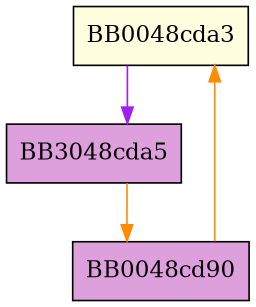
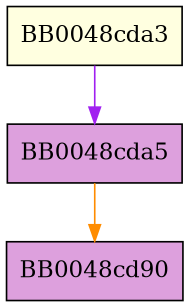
node "BB3048cda5": label "BB3048cda5" -> "BB0048cda5"
edge "BB0048cd90" -> "BB0048cda3": removed
